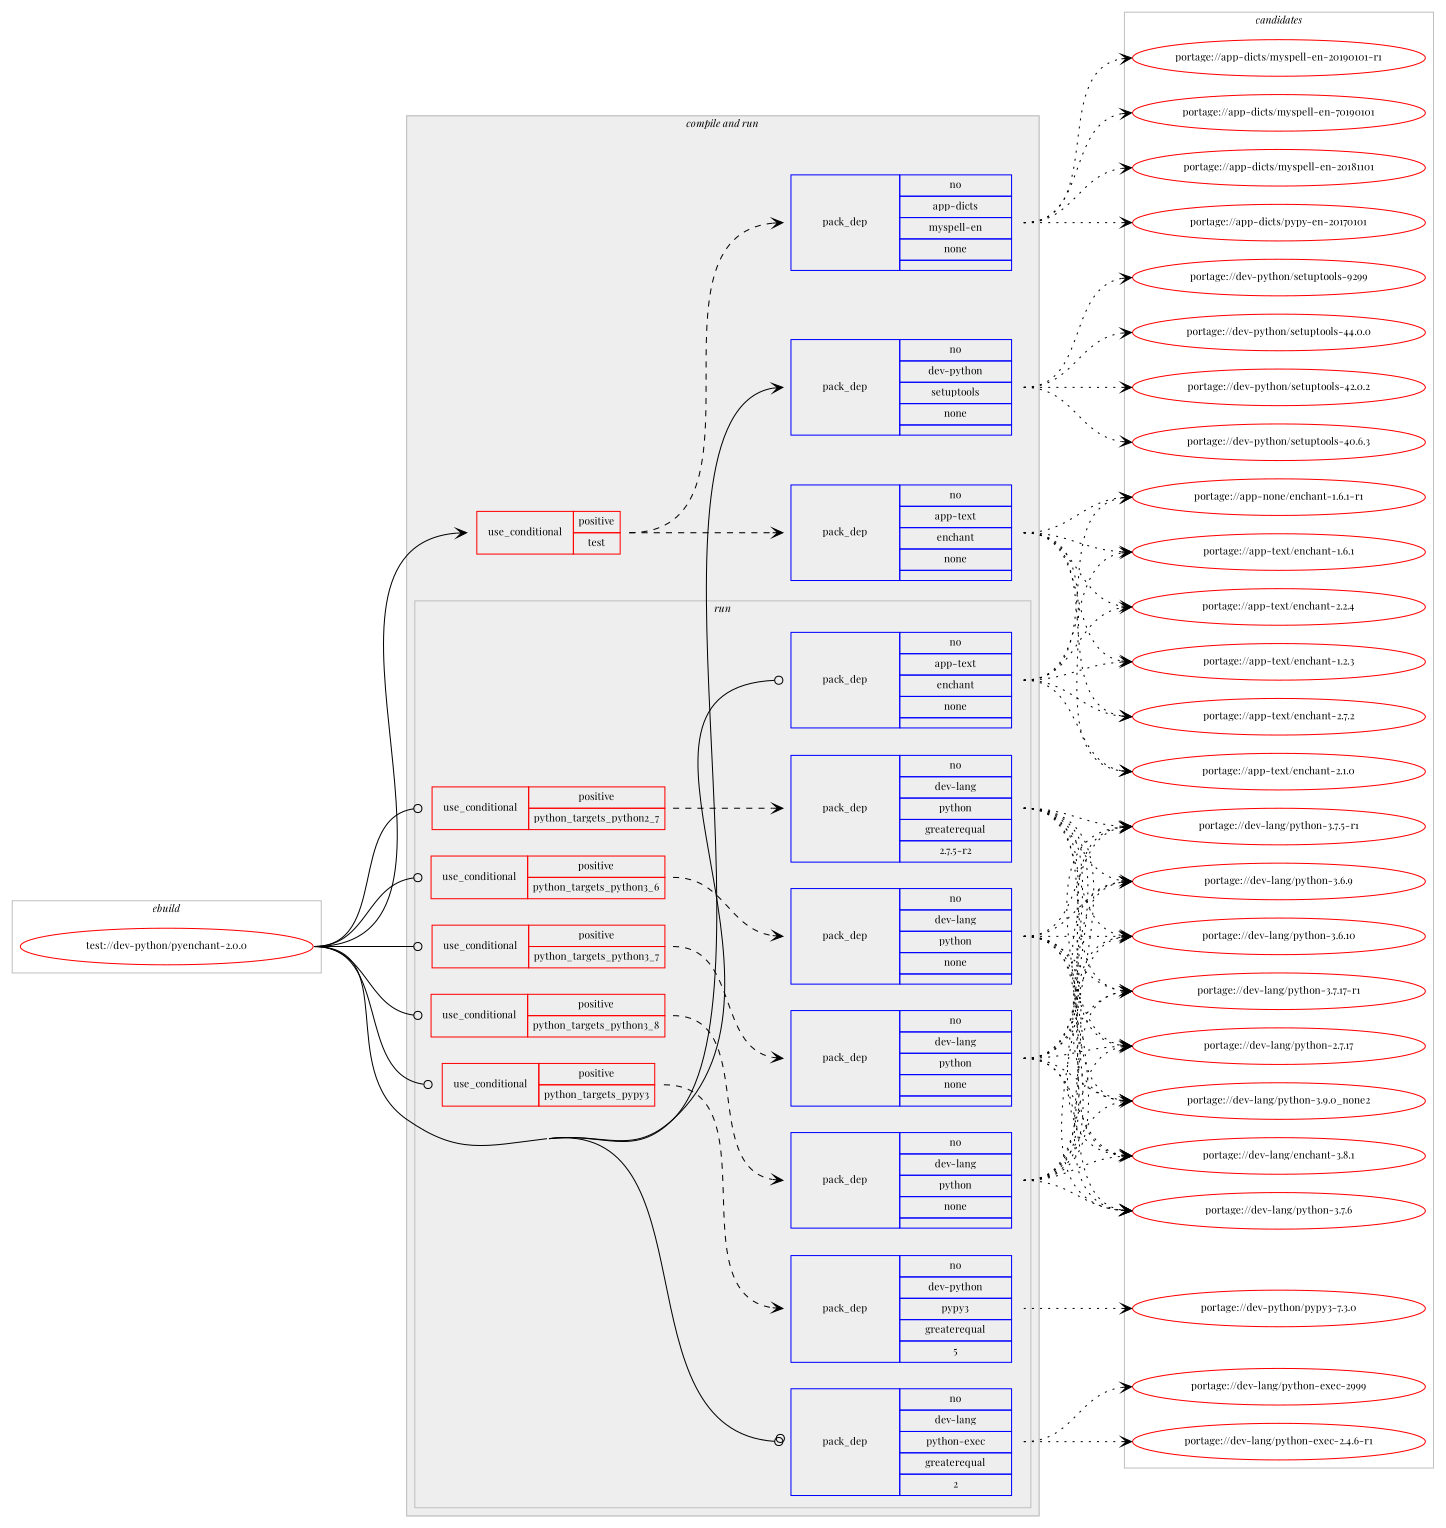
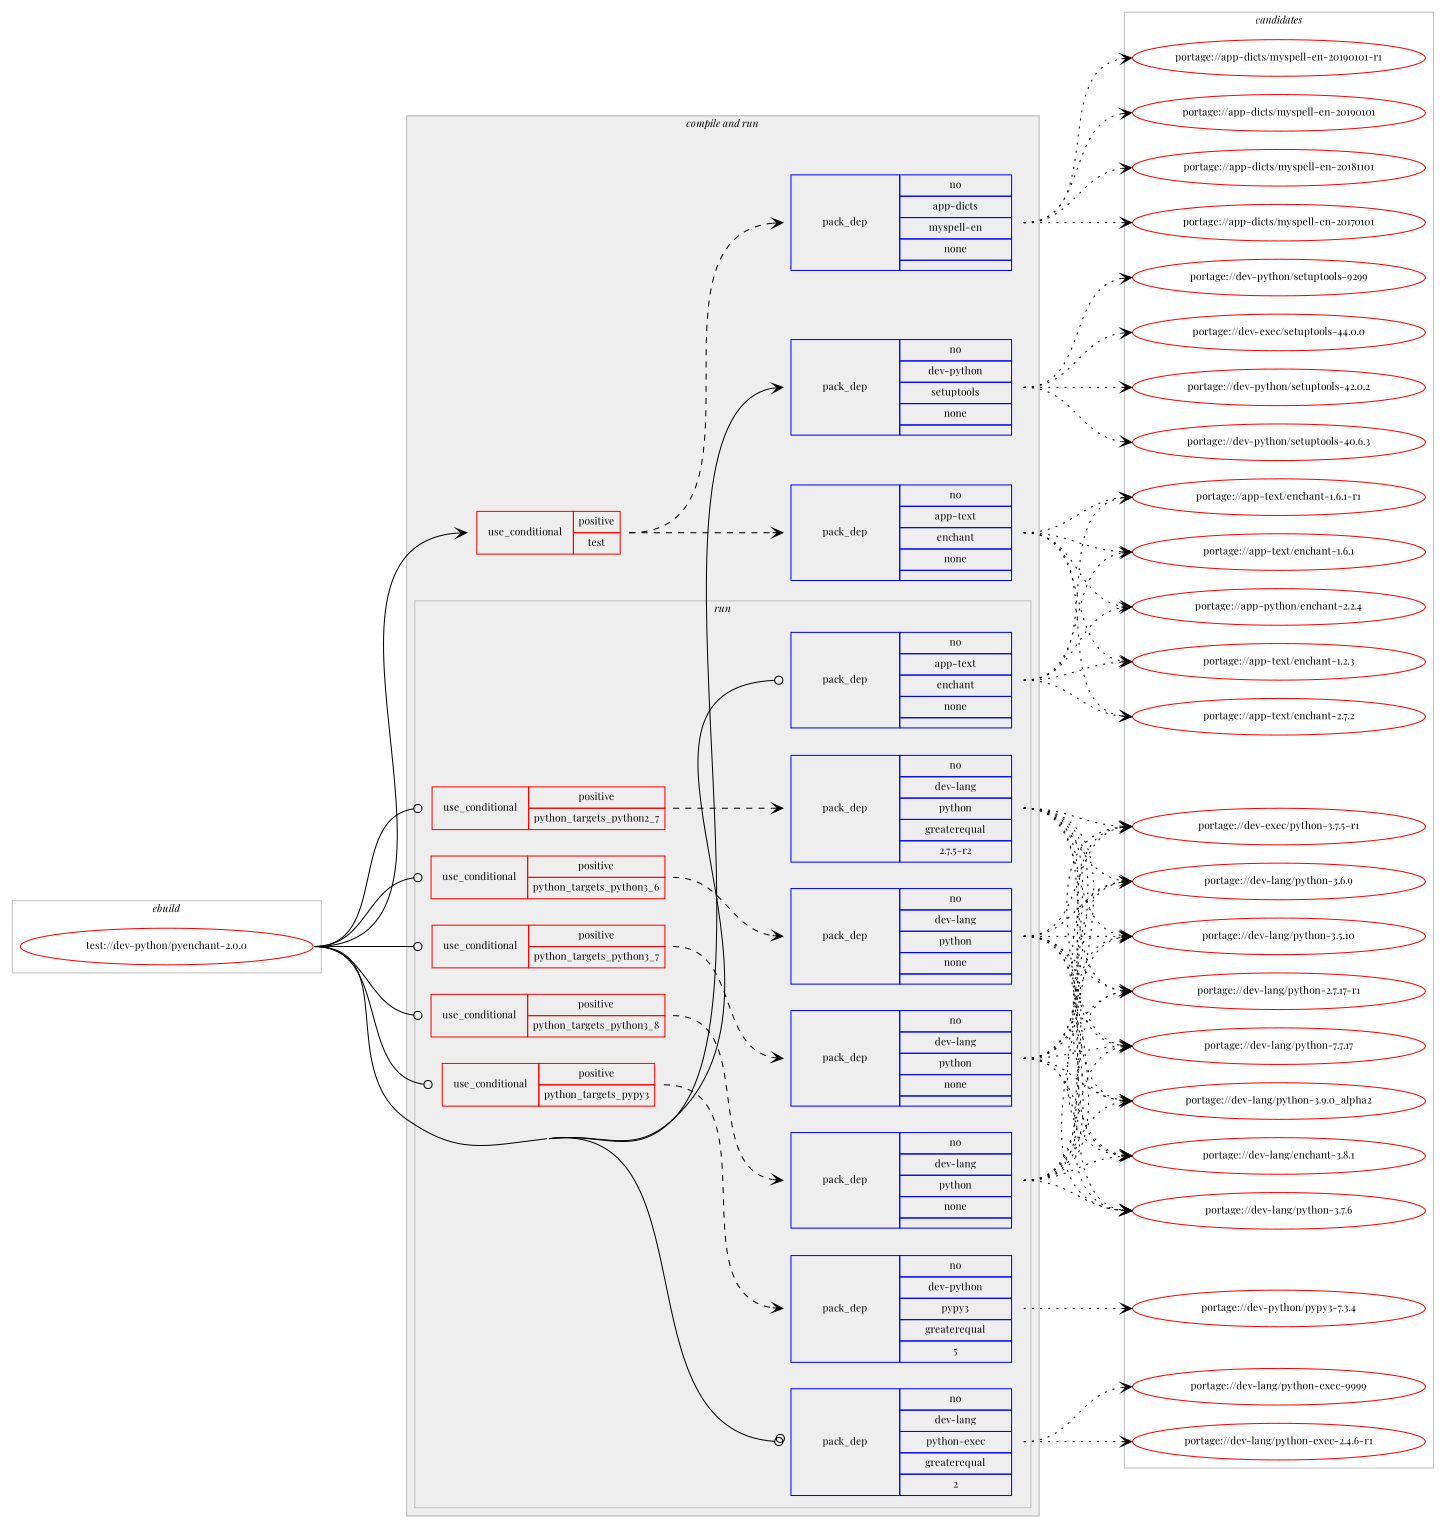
node "portage://app-dicts/myspell-en-70190101": label "portage://app-dicts/myspell-en-70190101" -> "portage://app-dicts/myspell-en-20190101"
node "portage://app-dicts/pypy-en-20170101": label "portage://app-dicts/pypy-en-20170101" -> "portage://app-dicts/myspell-en-20170101"
node "portage://dev-python/setuptools-44.0.0": label "portage://dev-python/setuptools-44.0.0" -> "portage://dev-exec/setuptools-44.0.0"
node "portage://app-none/enchant-1.6.1-r1": label "portage://app-none/enchant-1.6.1-r1" -> "portage://app-text/enchant-1.6.1-r1"
node "portage://app-text/enchant-2.2.4": label "portage://app-text/enchant-2.2.4" -> "portage://app-python/enchant-2.2.4"
node "portage://app-text/enchant-2.1.0": removed
node "portage://dev-lang/python-3.7.5-r1": label "portage://dev-lang/python-3.7.5-r1" -> "portage://dev-exec/python-3.7.5-r1"
node "portage://dev-lang/python-3.6.10": label "portage://dev-lang/python-3.6.10" -> "portage://dev-lang/python-3.5.10"
node "portage://dev-lang/python-3.7.17-r1": label "portage://dev-lang/python-3.7.17-r1" -> "portage://dev-lang/python-2.7.17-r1"
node "portage://dev-lang/python-2.7.17": label "portage://dev-lang/python-2.7.17" -> "portage://dev-lang/python-7.7.17"
node "portage://dev-lang/python-3.9.0_none2": label "portage://dev-lang/python-3.9.0_none2" -> "portage://dev-lang/python-3.9.0_alpha2"
node "portage://dev-python/pypy3-7.3.0": label "portage://dev-python/pypy3-7.3.0" -> "portage://dev-python/pypy3-7.3.4"
node "portage://dev-lang/python-exec-2999": label "portage://dev-lang/python-exec-2999" -> "portage://dev-lang/python-exec-9999"
